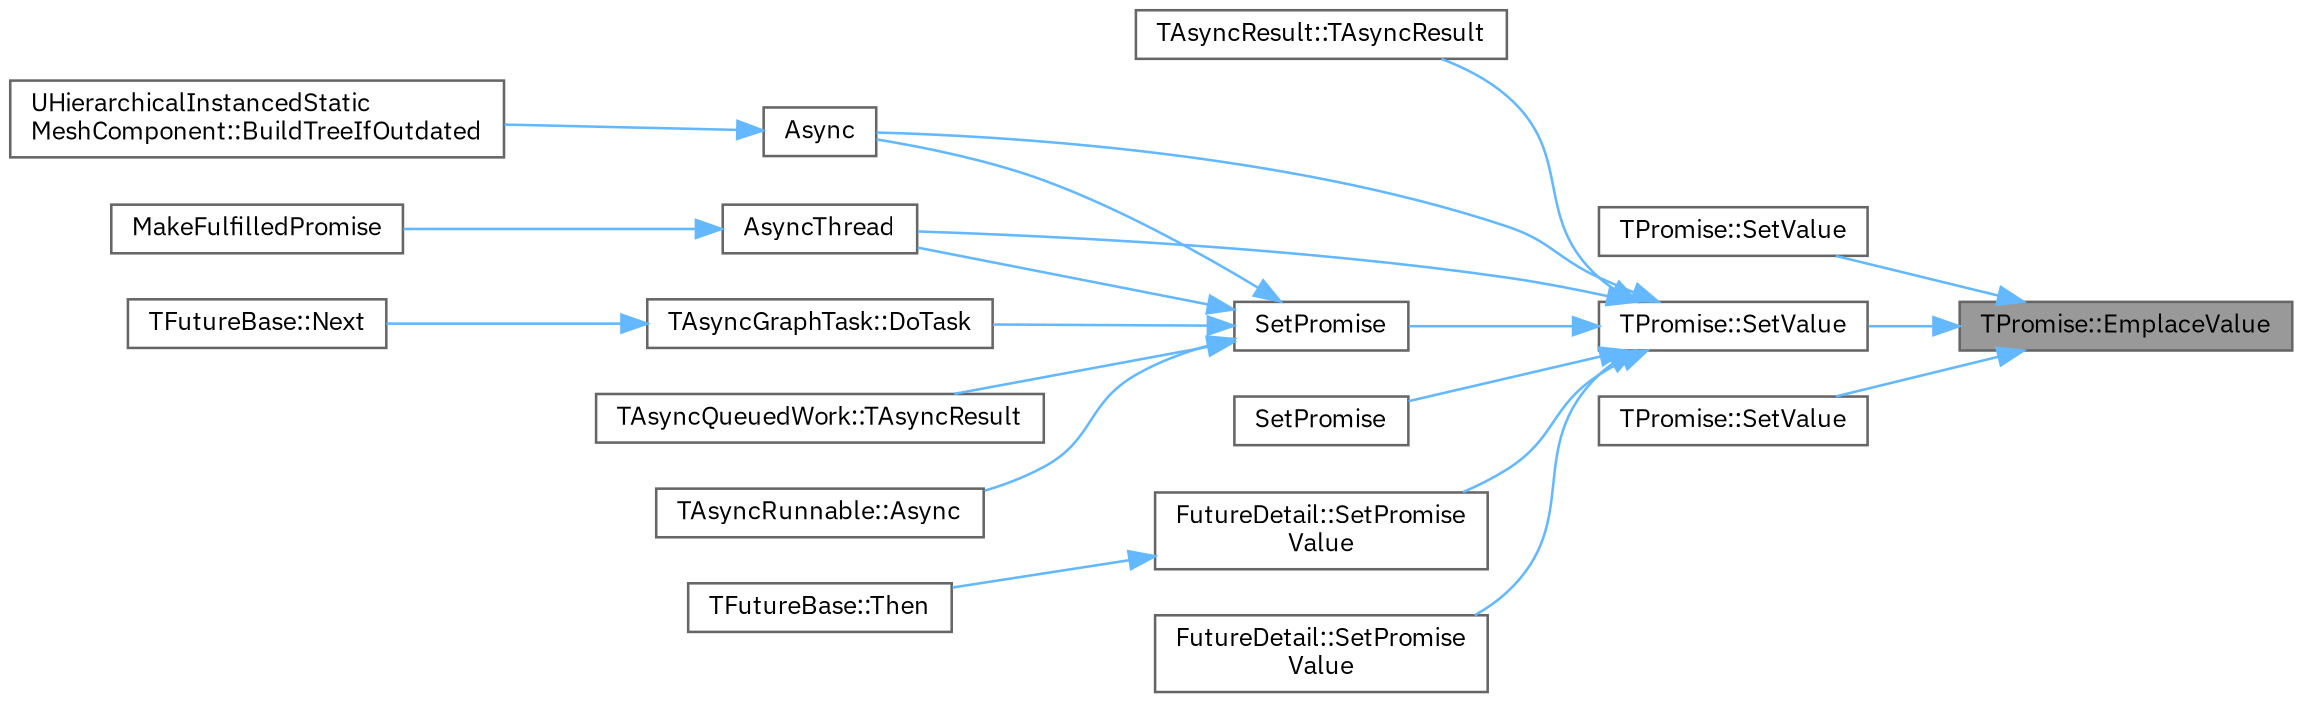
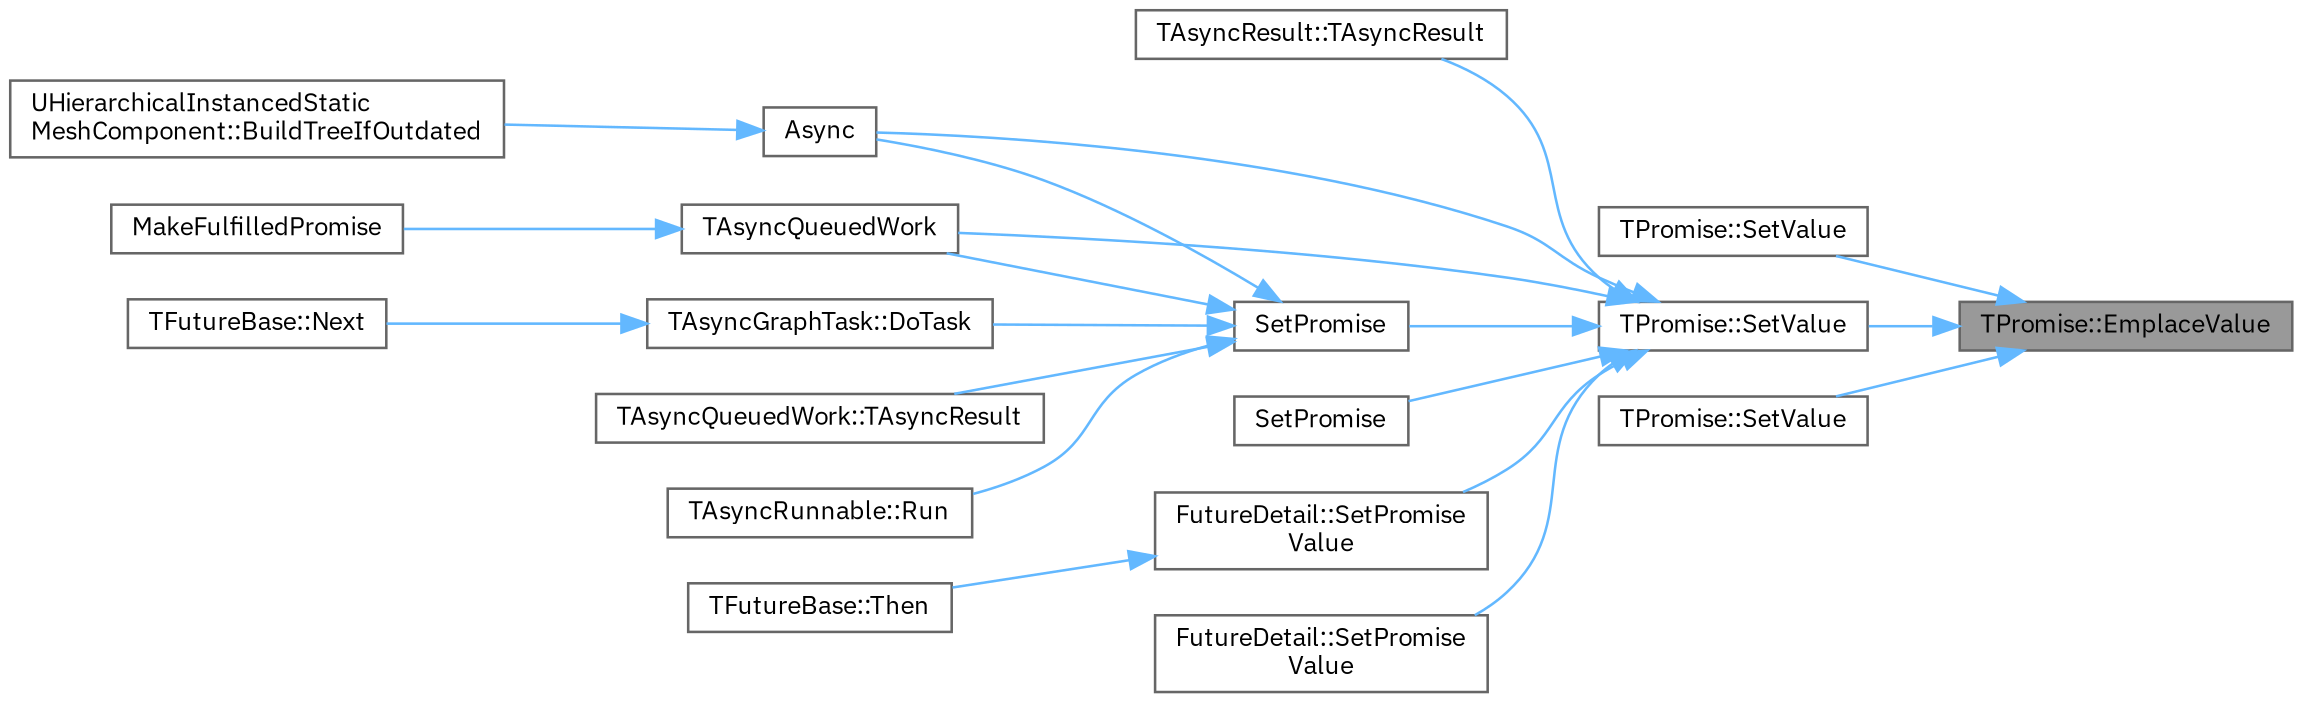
node "AsyncThread": label "AsyncThread" -> "TAsyncQueuedWork"
node "TAsyncRunnable::Async": label "TAsyncRunnable::Async" -> "TAsyncRunnable::Run"
